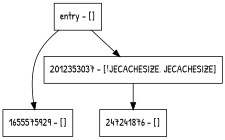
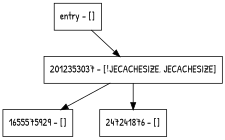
edge "entry - []" -> "1655575929 - []": now "2012353037 - [!JECACHESIZE, JECACHESIZE]" -> "1655575929 - []"
